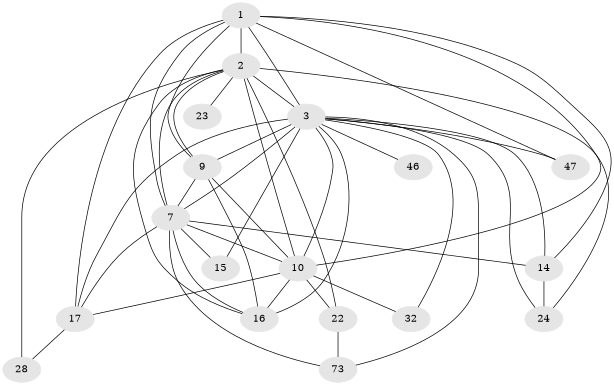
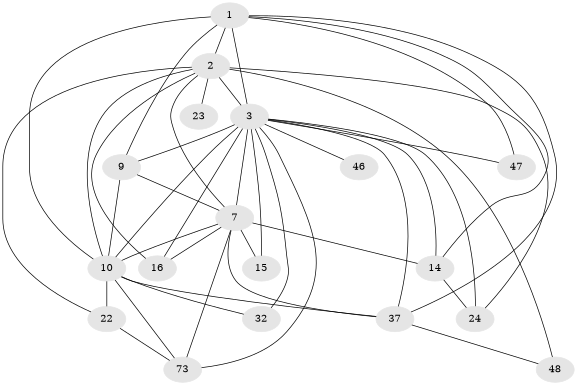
edge "1" -- "7": removed
edge "2" -- "9": removed
edge "9" -- "16": removed
edge "10" -- "16": now "10" -- "73"
node "17": label "17" -> "37"
node "28": label "28" -> "48"
